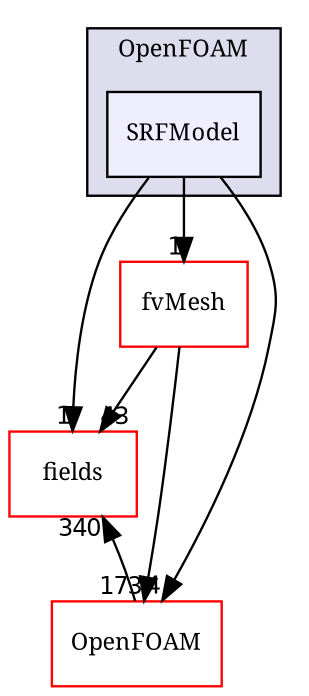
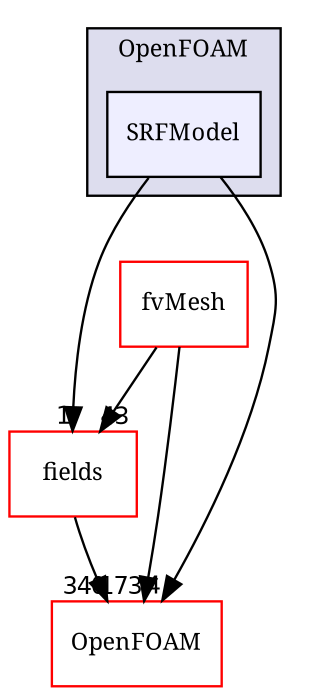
edge "SRFModel" -> "fvMesh": removed
edge "OpenFOAM" -> "fields": reversed
